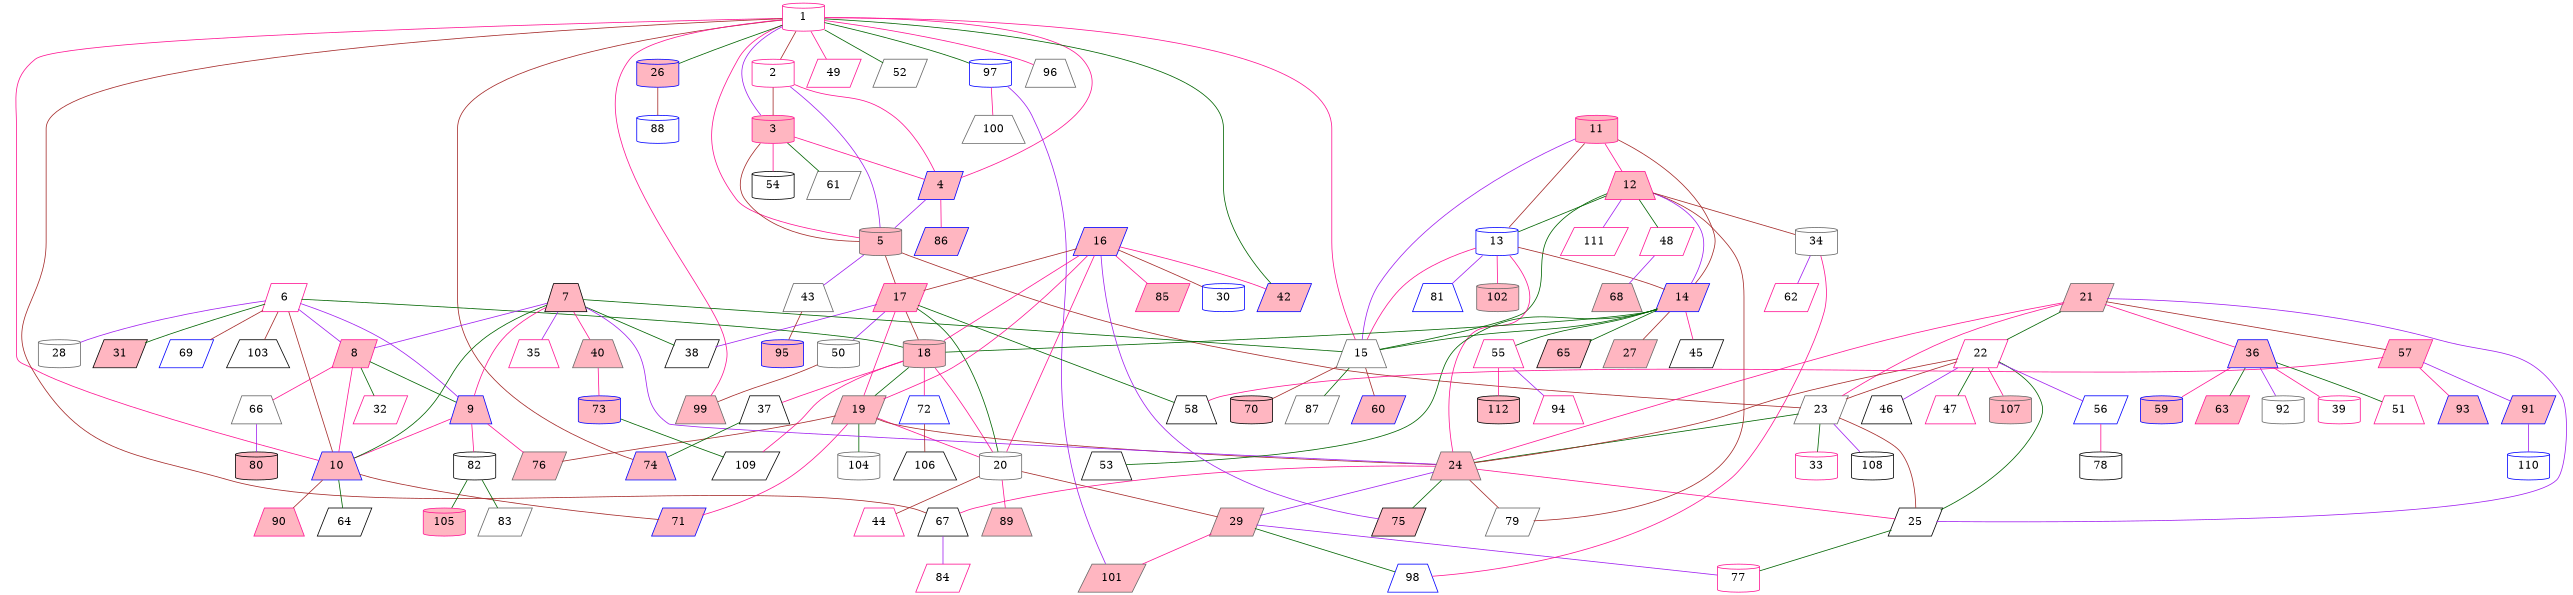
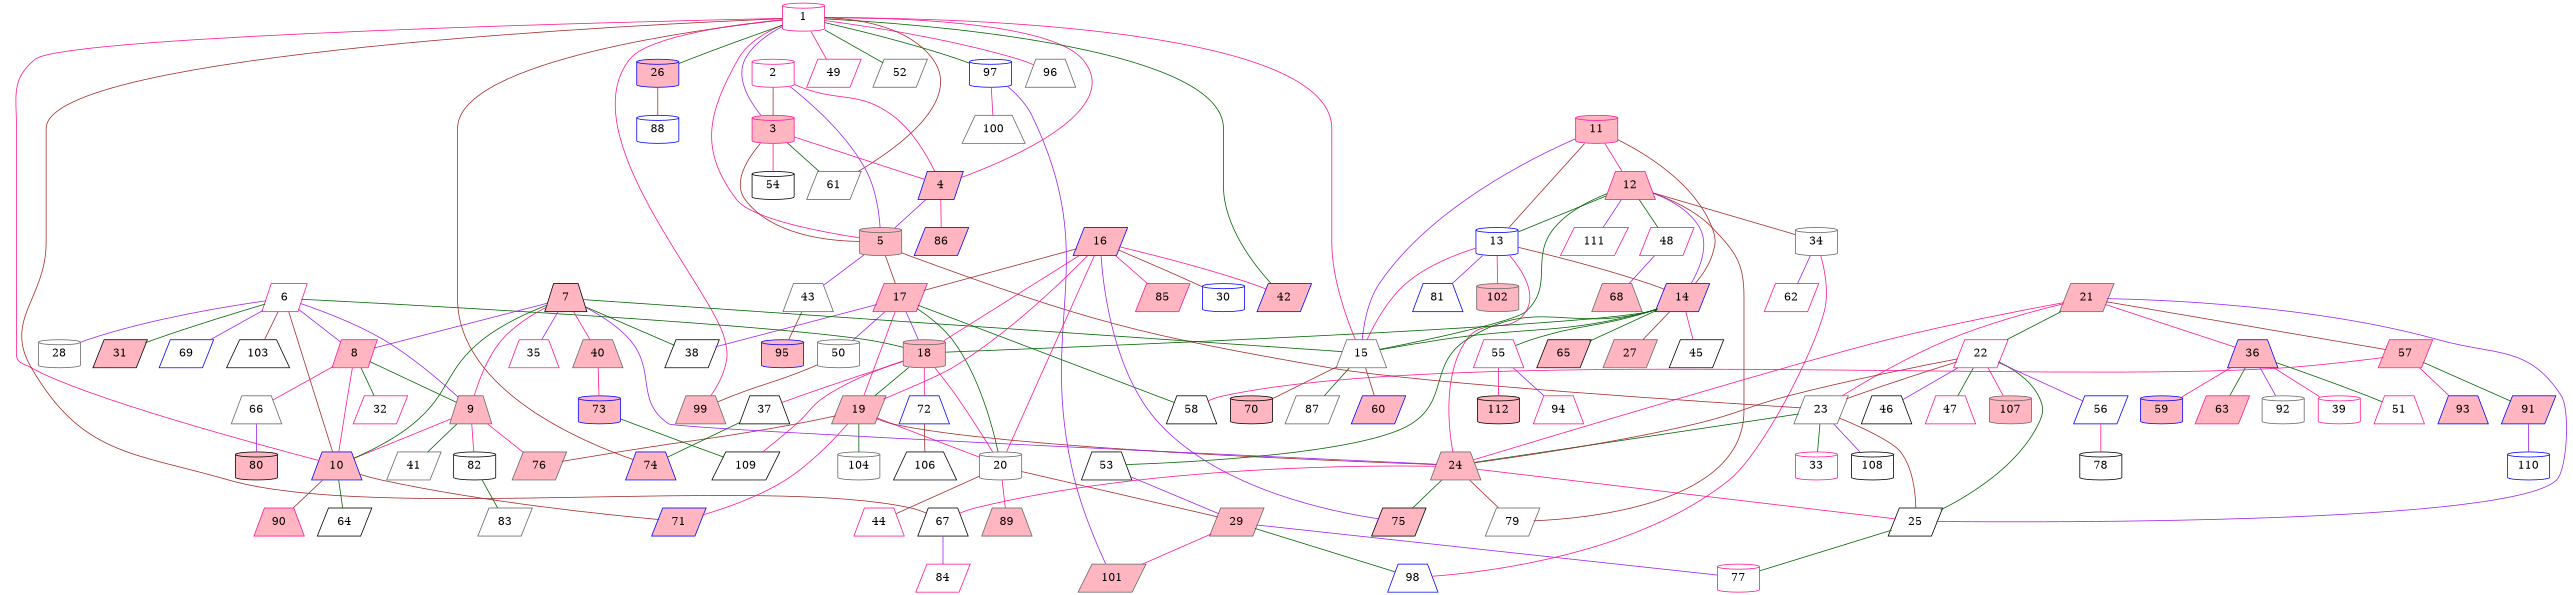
edge "1" -- "2": now "1" -- "61"
edge "6" -- "69": color brown -> purple
edge "17" -- "18": color brown -> purple
edge "57" -- "91": color purple -> darkgreen
node "9": color blue -> gray40
node "41": added
edge "24" -- "29": now "53" -- "29"
node "105": removed
